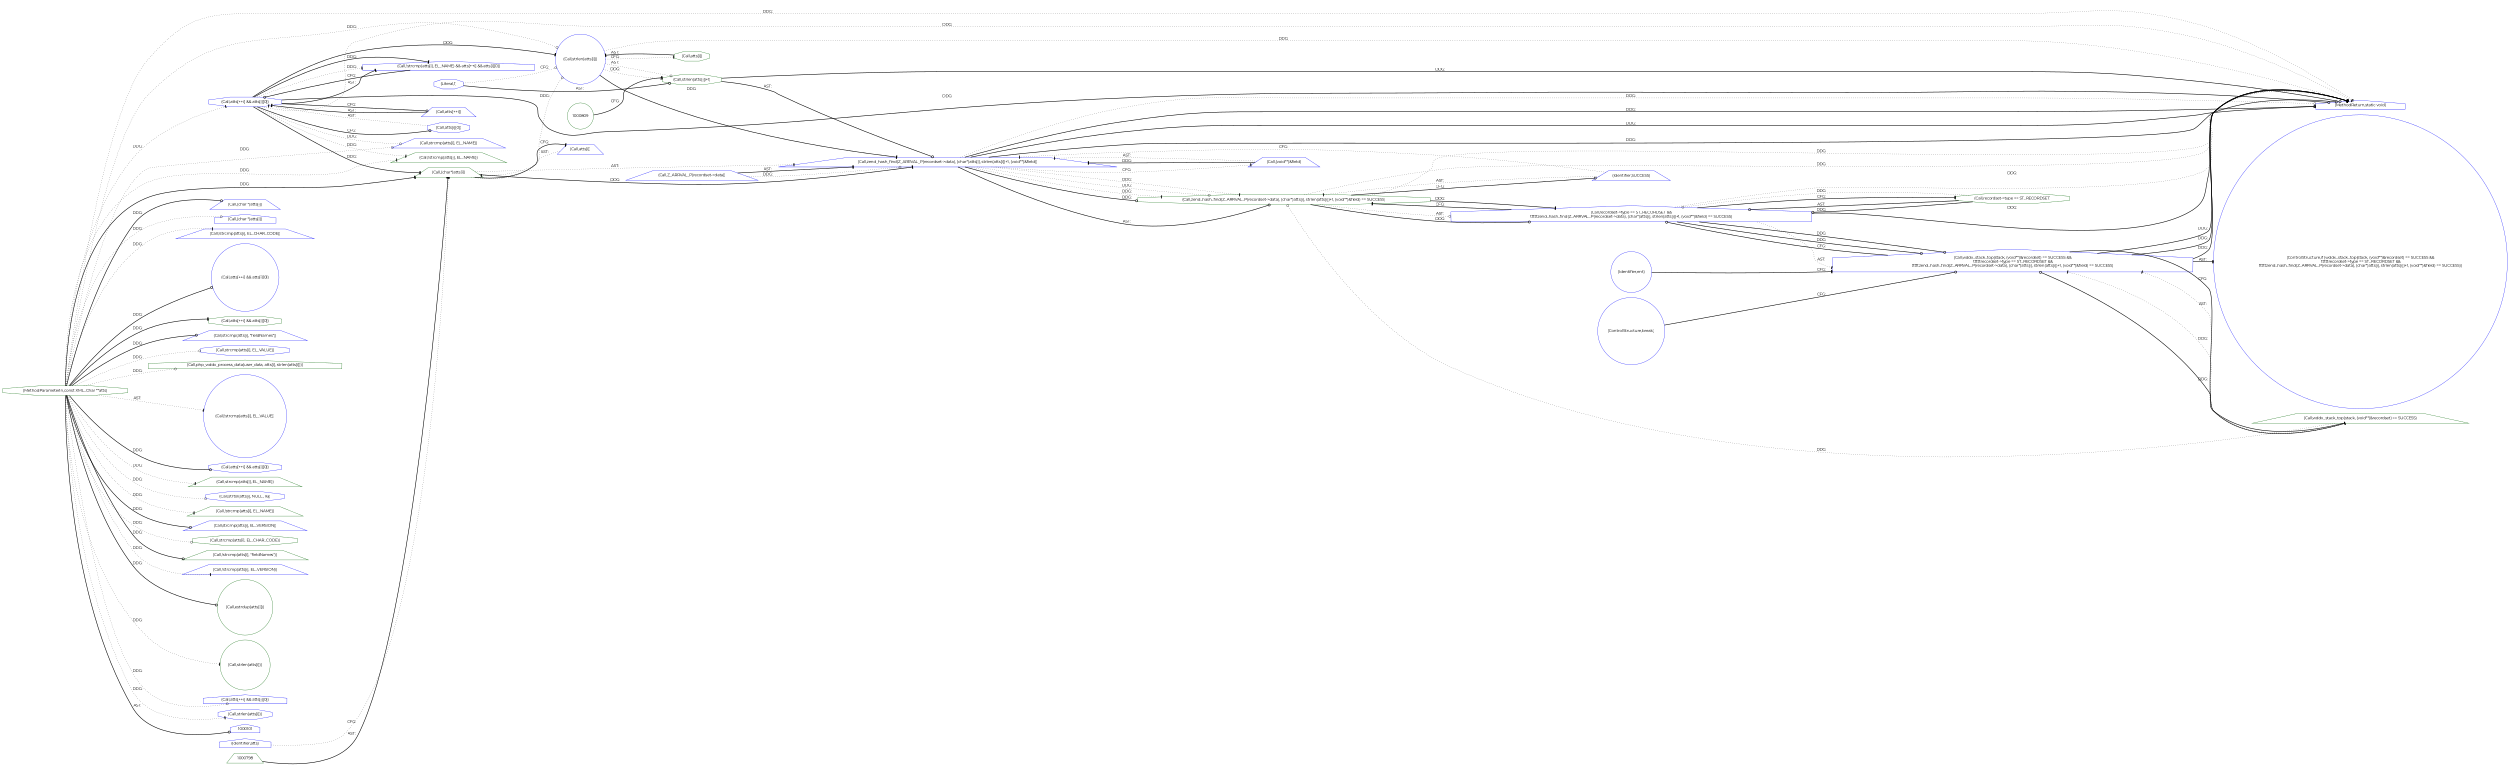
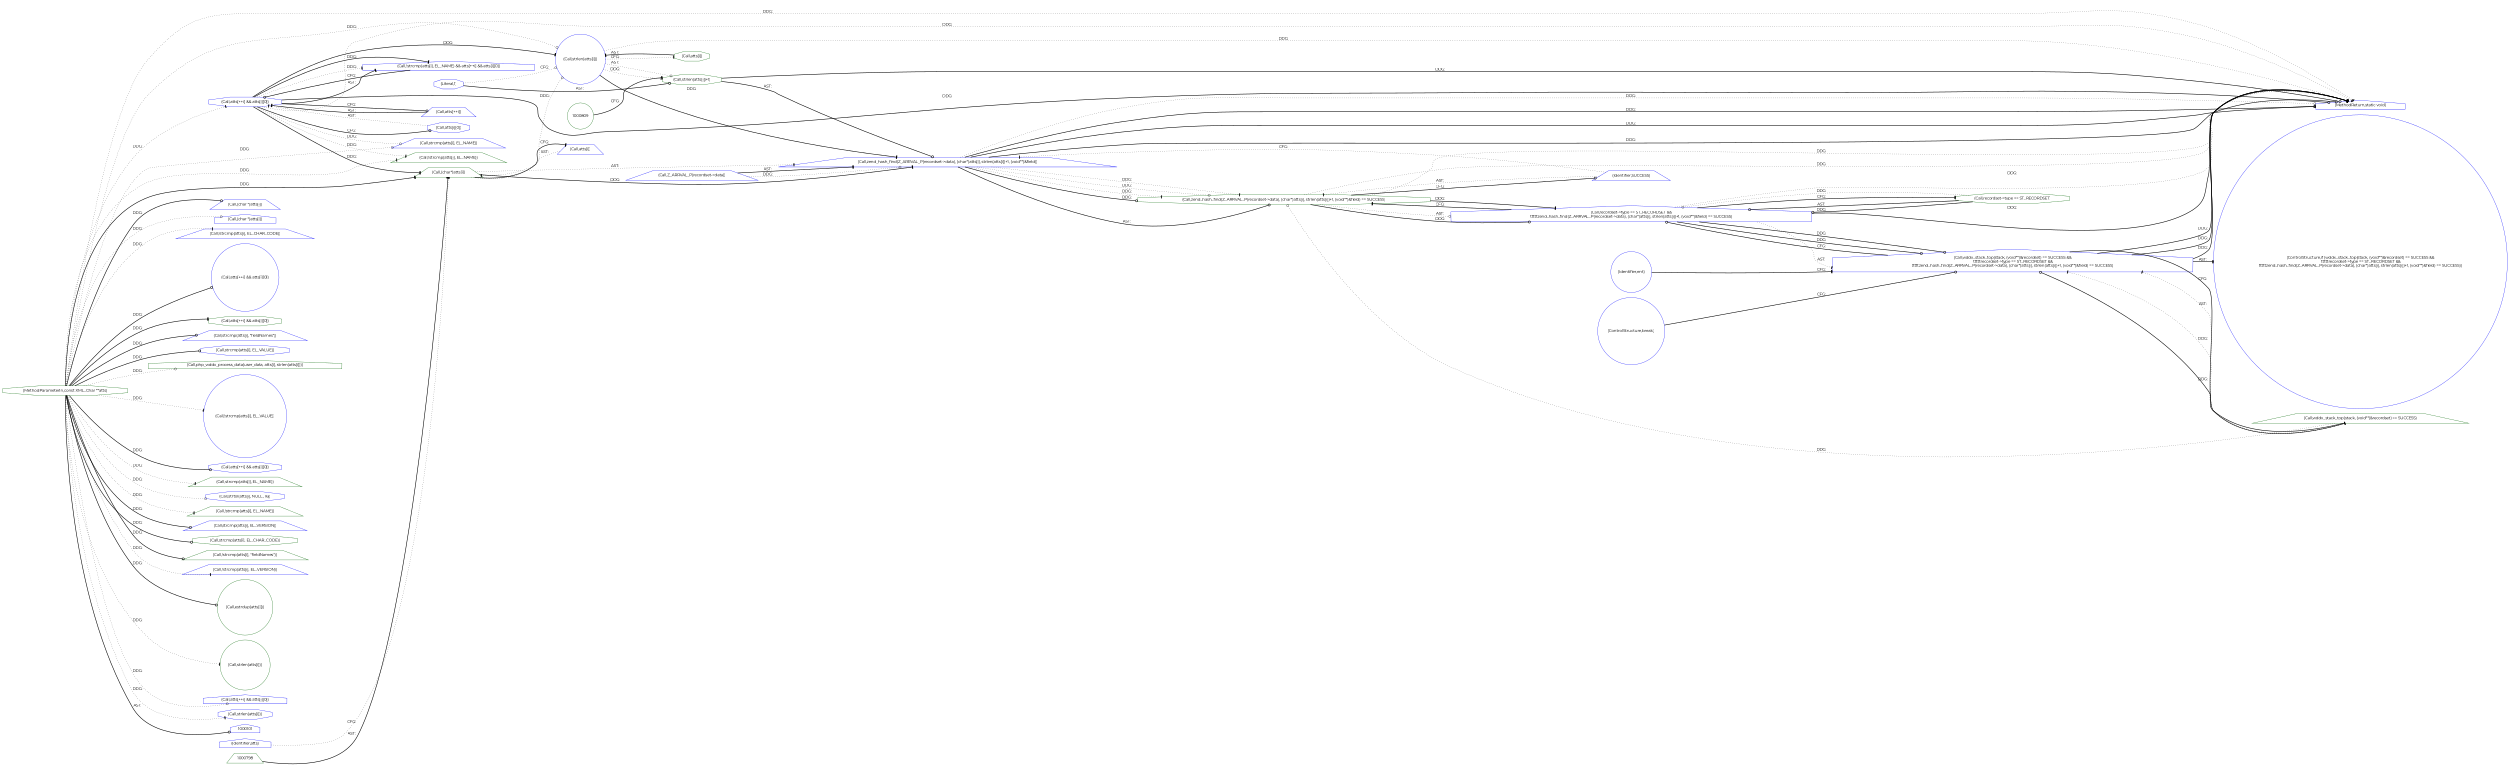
edge "(MethodParameterIn,const XML_Char **atts)" -> "(MethodReturn,static void)": arrowhead odot -> tee
node "(Call,(void**)&field)": removed
edge "(MethodParameterIn,const XML_Char **atts)" -> "(Call,strcmp(atts[i], EL_VALUE))": style dotted -> bold
edge "(MethodParameterIn,const XML_Char **atts)" -> "(Call,!strcmp(atts[i], EL_VALUE))": label "AST: " -> "DDG: "
edge "(MethodParameterIn,const XML_Char **atts)" -> "(Call,strcmp(atts[i], EL_CHAR_CODE))": style dotted -> bold
